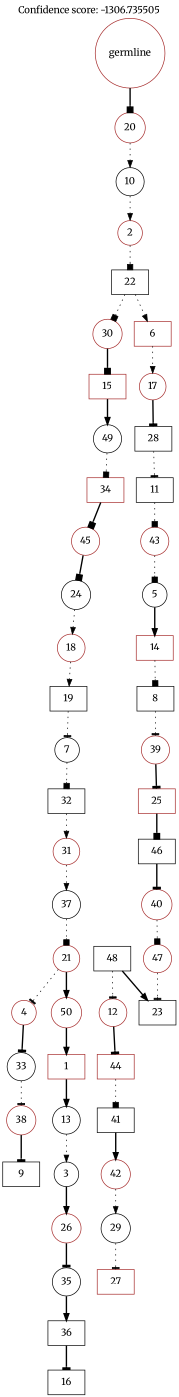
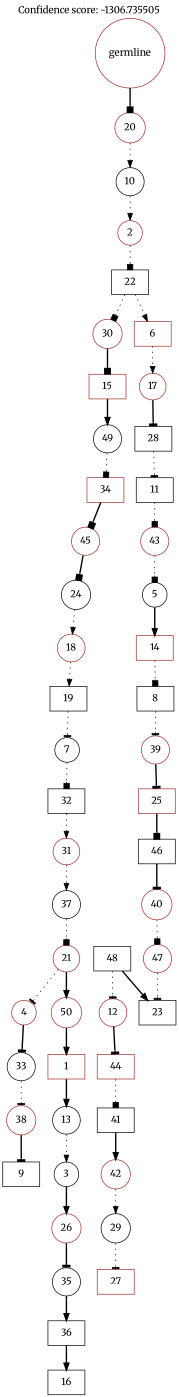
edge "36" -> "16": arrowhead tee -> normal
